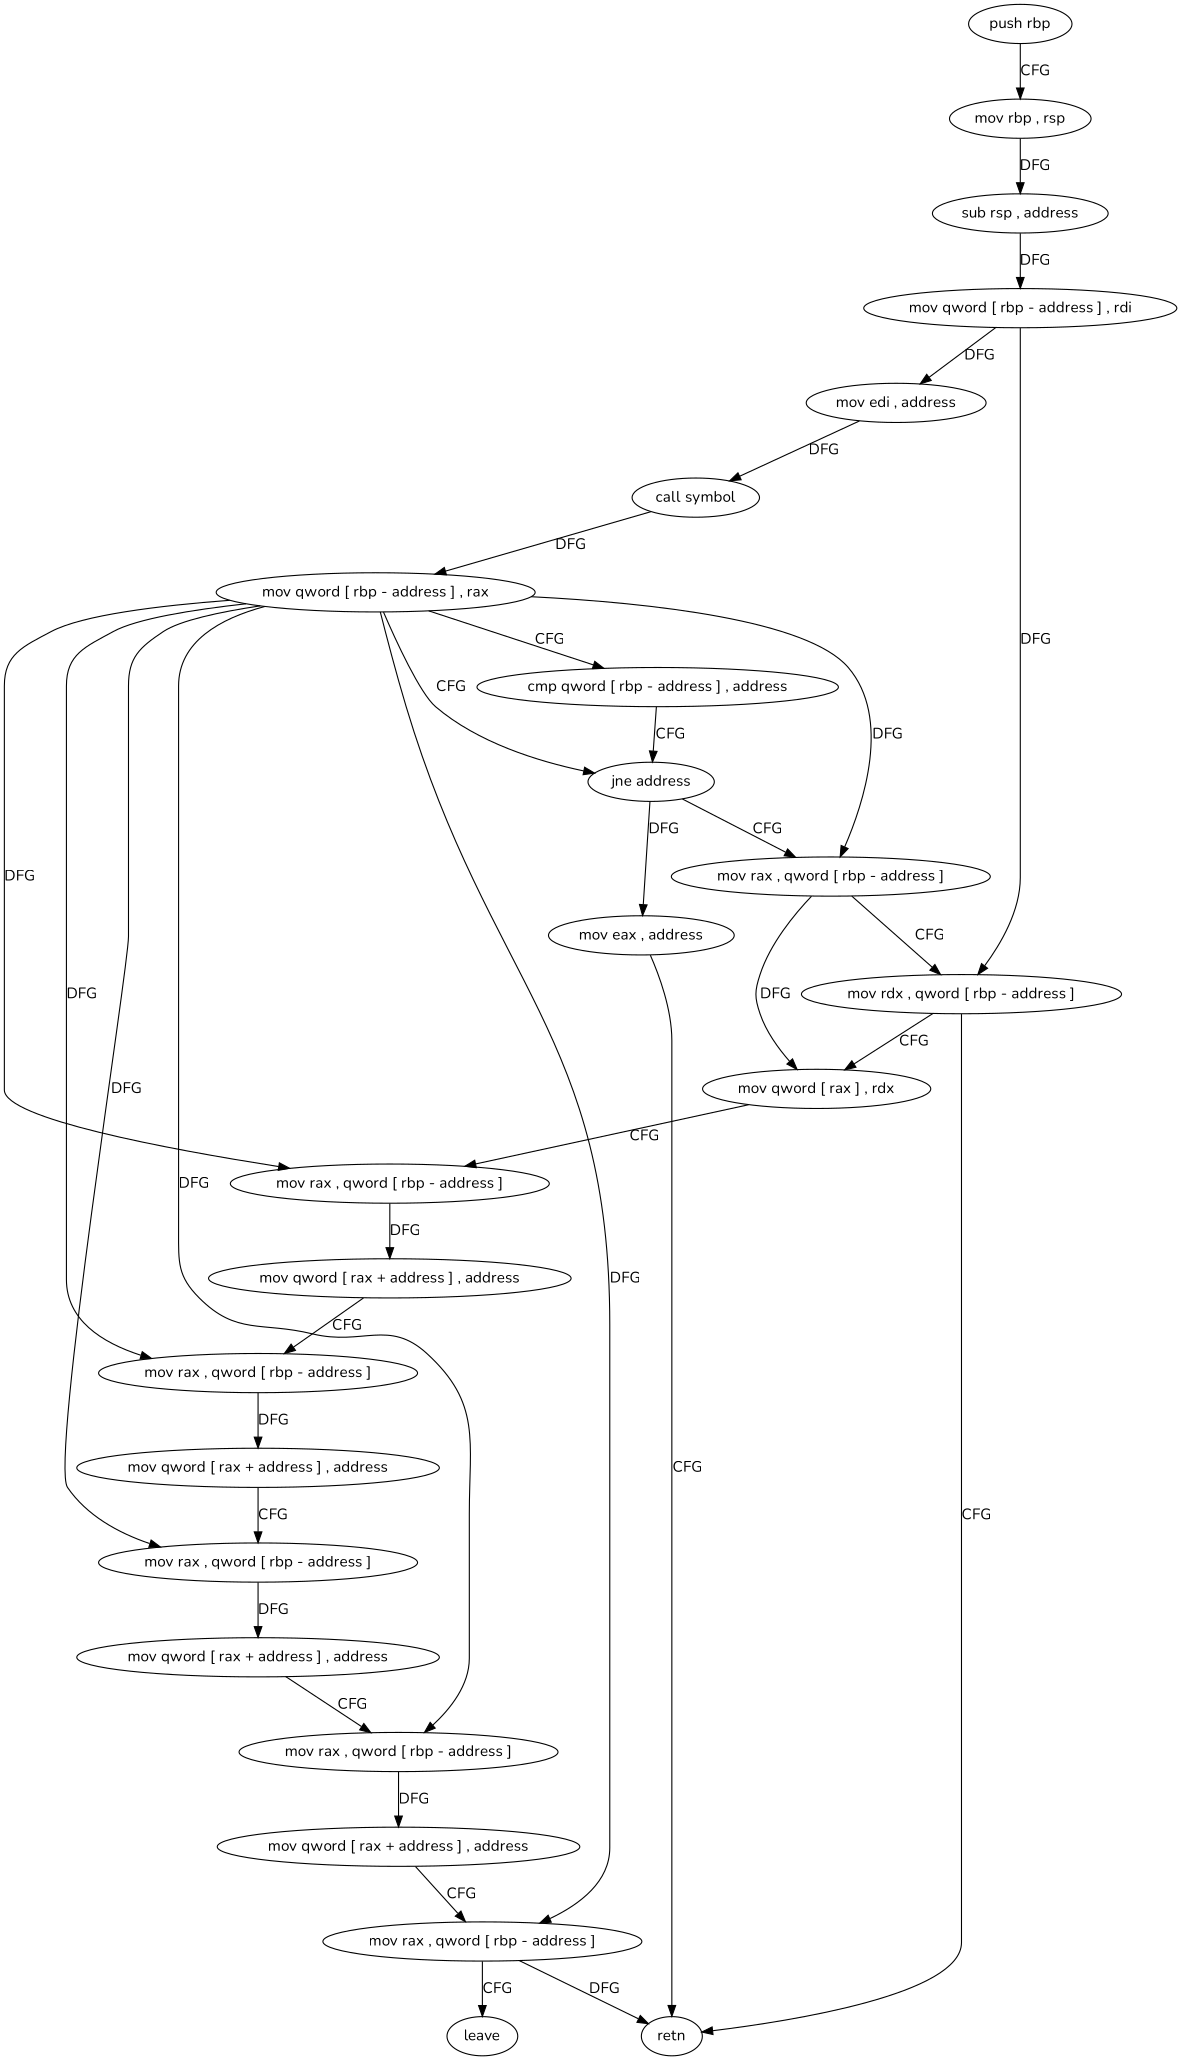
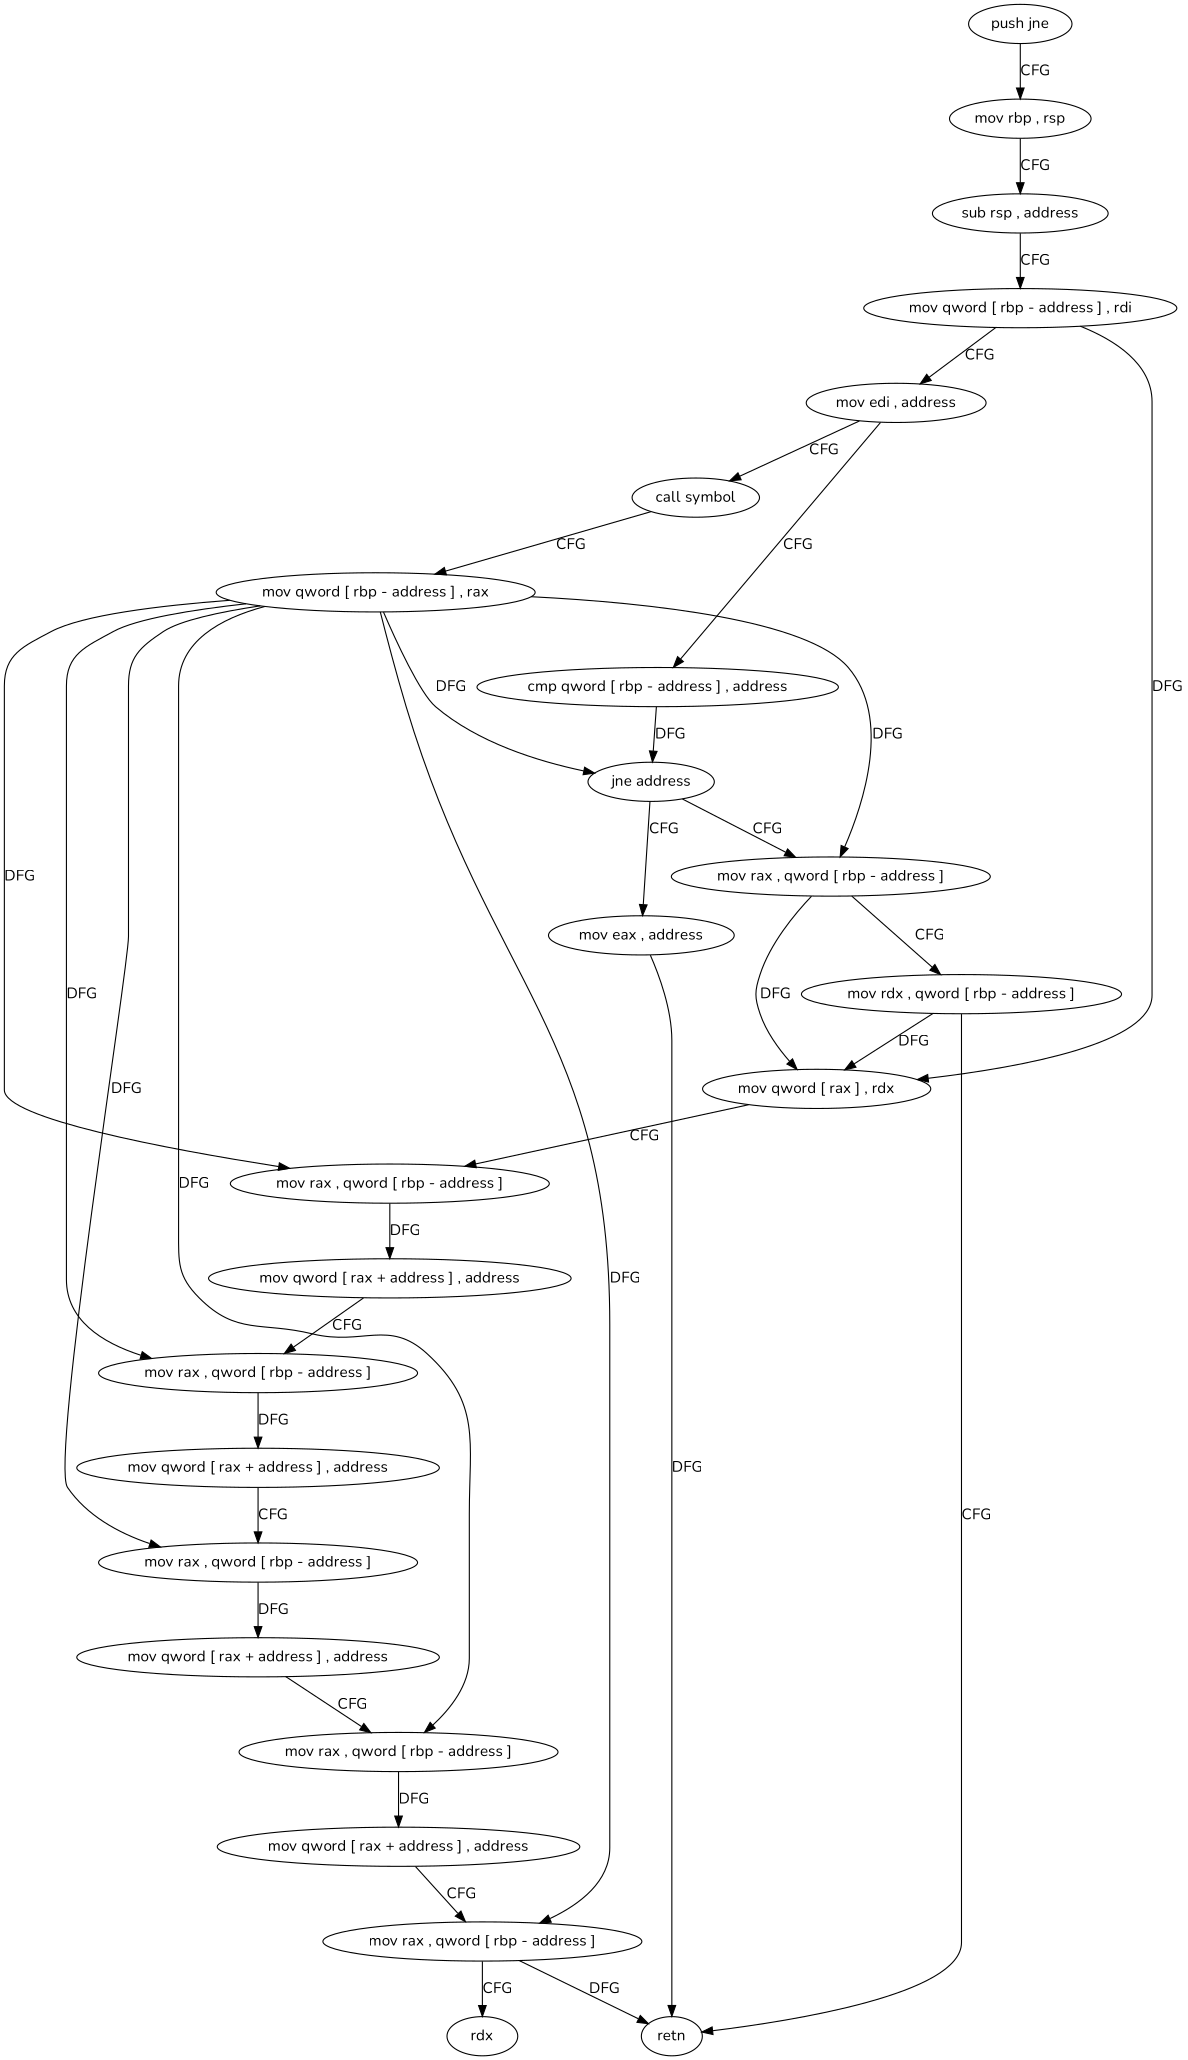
node "push rbp": label "push rbp" -> "push jne"
edge "mov rbp , rsp" -> "sub rsp , address": label "DFG" -> "CFG"
edge "sub rsp , address" -> "mov qword [ rbp - address ] , rdi": label "DFG" -> "CFG"
edge "mov qword [ rbp - address ] , rdi" -> "mov edi , address": label "DFG" -> "CFG"
edge "mov edi , address" -> "call symbol": label "DFG" -> "CFG"
edge "call symbol" -> "mov qword [ rbp - address ] , rax": label "DFG" -> "CFG"
edge "mov qword [ rbp - address ] , rax" -> "cmp qword [ rbp - address ] , address": now "mov edi , address" -> "cmp qword [ rbp - address ] , address"
edge "mov qword [ rbp - address ] , rdi" -> "mov rdx , qword [ rbp - address ]": now "mov qword [ rbp - address ] , rdi" -> "mov qword [ rax ] , rdx"
edge "mov qword [ rbp - address ] , rax" -> "jne address": label "CFG" -> "DFG"
edge "cmp qword [ rbp - address ] , address" -> "jne address": label "CFG" -> "DFG"
edge "jne address" -> "mov eax , address": label "DFG" -> "CFG"
edge "mov rdx , qword [ rbp - address ]" -> "mov qword [ rax ] , rdx": label "CFG" -> "DFG"
edge "mov eax , address" -> "retn": label "CFG" -> "DFG"
node "leave": label "leave" -> "rdx"
